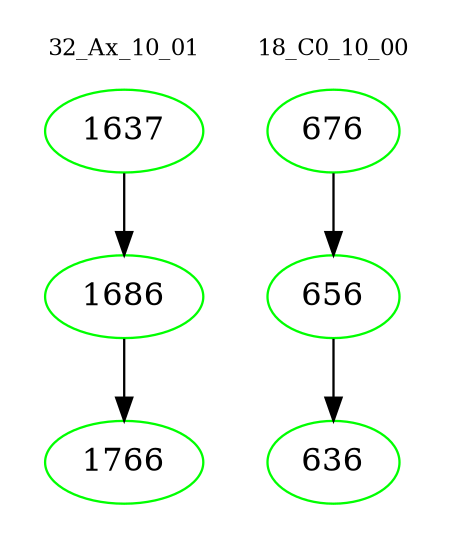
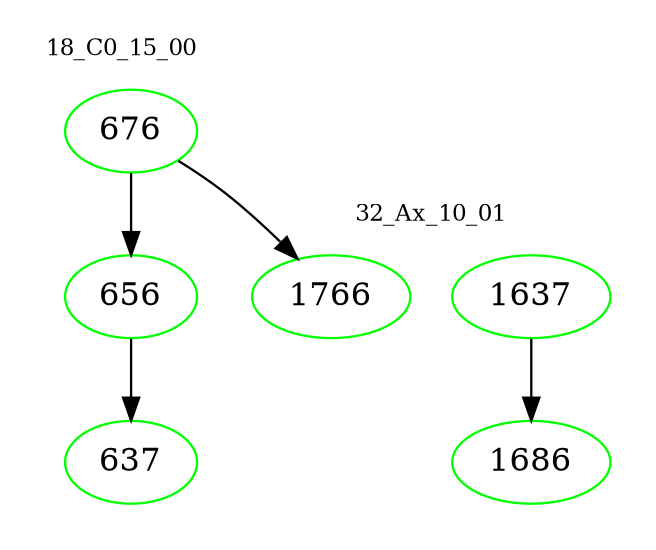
cluster "18_C0_10_00": label "18_C0_10_00" -> "18_C0_15_00"
edge "1686" -> "1766": now "676" -> "1766"
node "636": label "636" -> "637"
